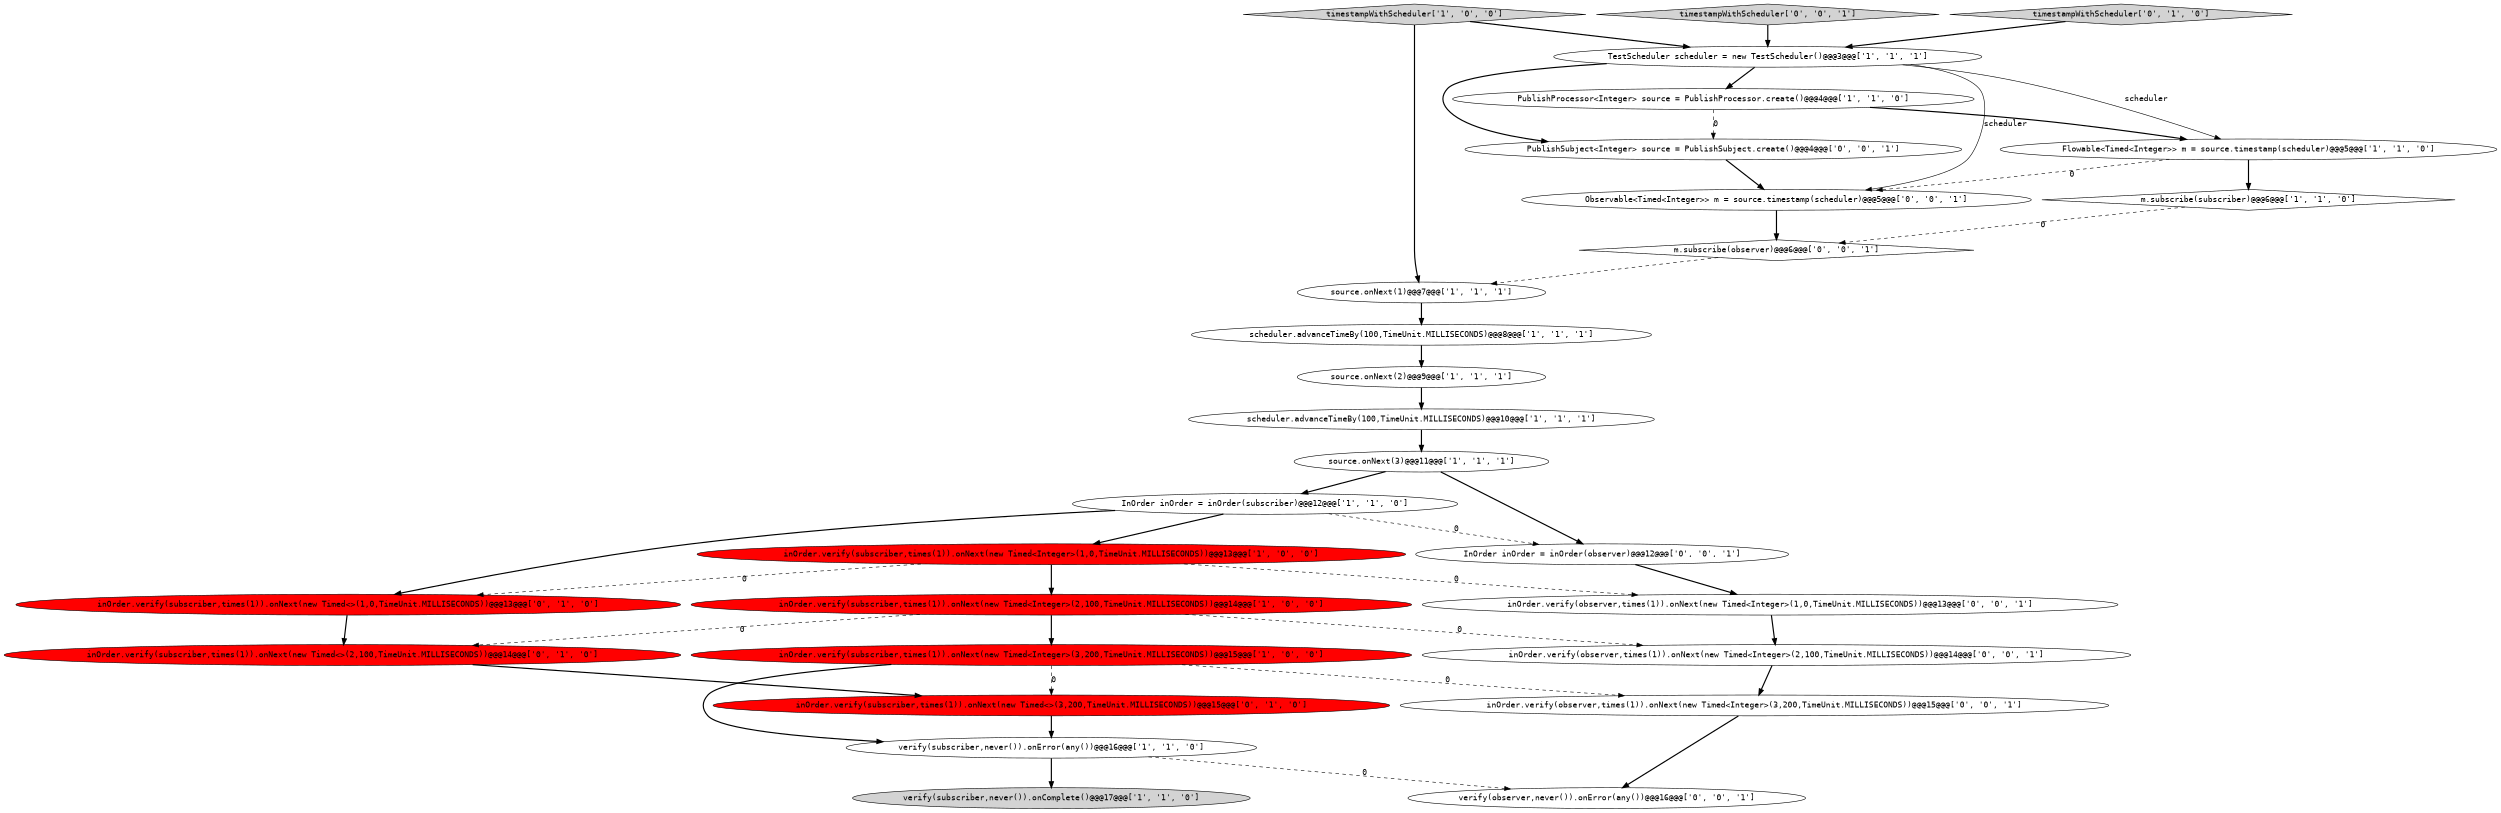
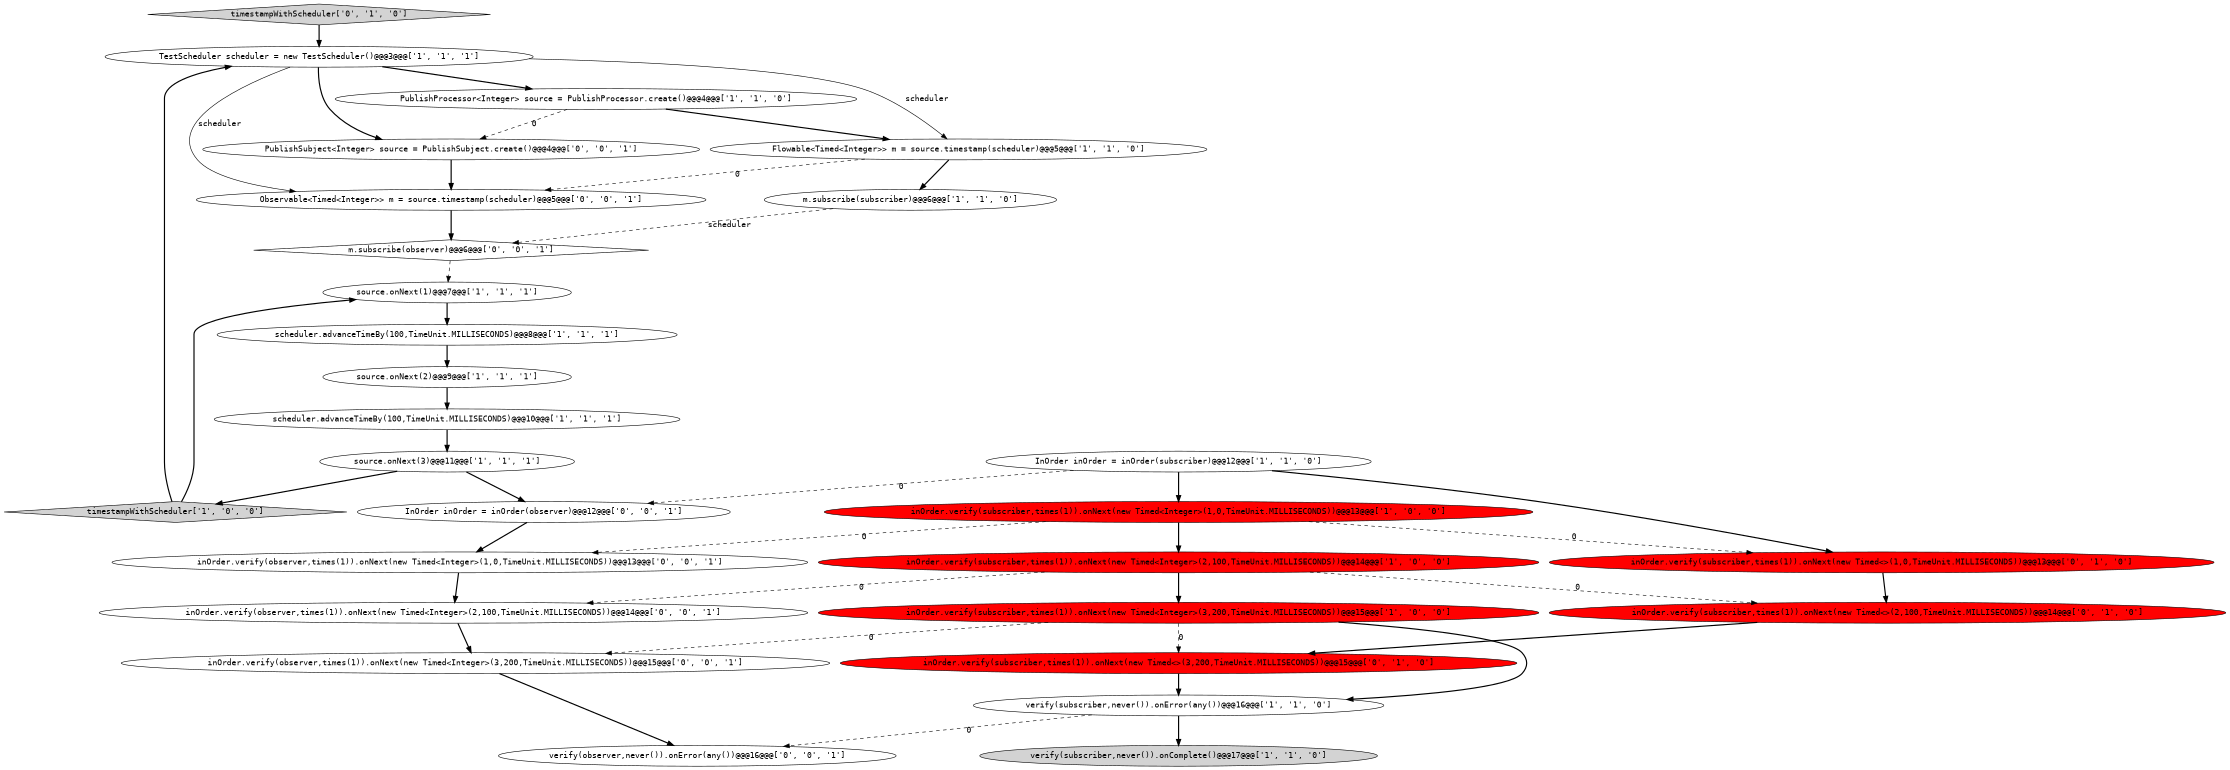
node "timestampWithScheduler['0', '0', '1']": removed
node "m.subscribe(subscriber)@@@6@@@['1', '1', '0']": shape diamond -> ellipse
edge "m.subscribe(subscriber)@@@6@@@['1', '1', '0']" -> "m.subscribe(observer)@@@6@@@['0', '0', '1']": label "0" -> "scheduler"
edge "source.onNext(3)@@@11@@@['1', '1', '1']" -> "InOrder inOrder = inOrder(subscriber)@@@12@@@['1', '1', '0']": now "source.onNext(3)@@@11@@@['1', '1', '1']" -> "timestampWithScheduler['1', '0', '0']"
